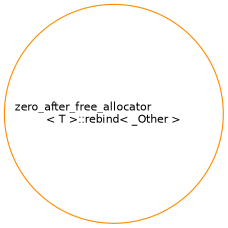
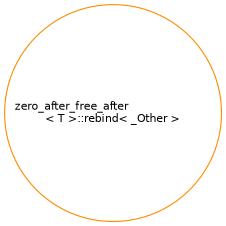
node "zero_after_free_allocator < T >::rebind< _Other >": label "zero_after_free_allocator < T >::rebind< _Other >" -> "zero_after_free_after < T >::rebind< _Other >"
